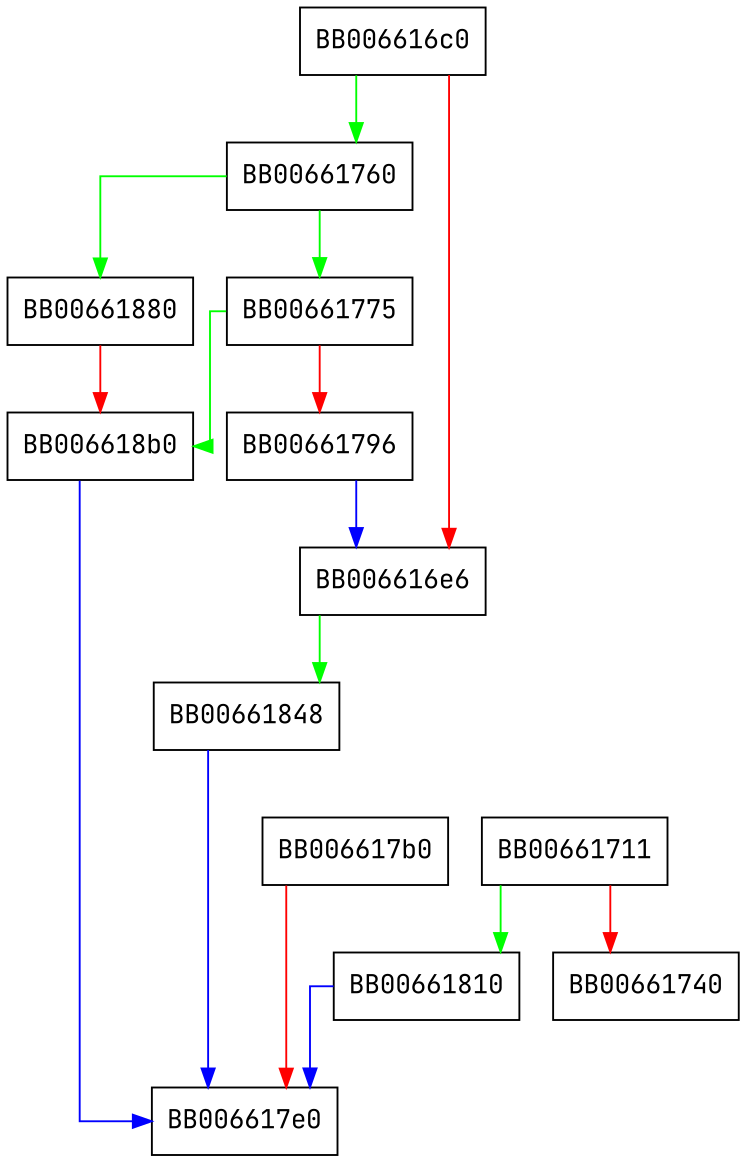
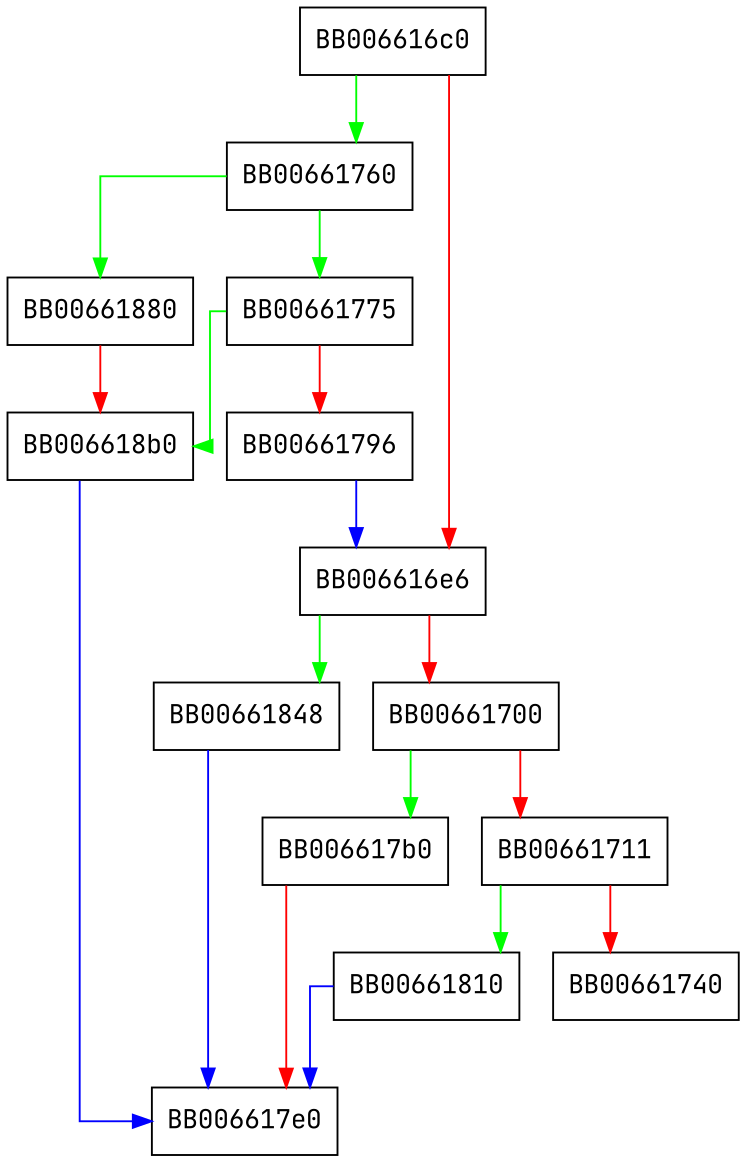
node "BB00661700": added
